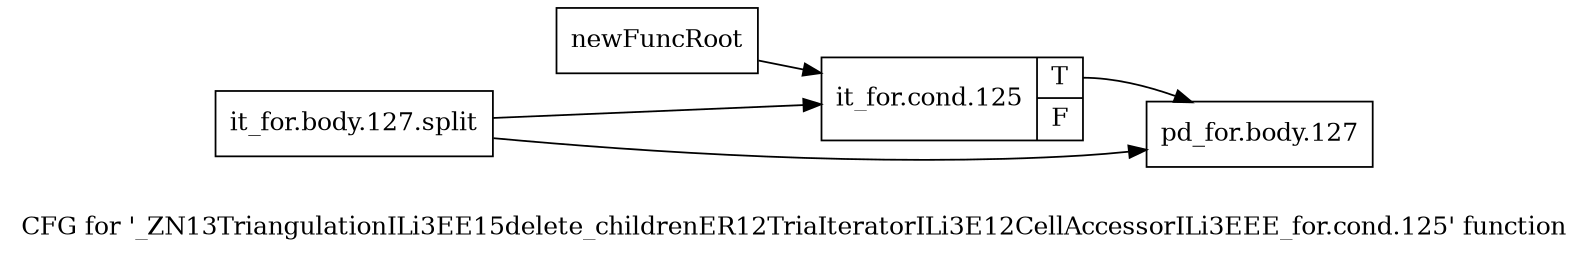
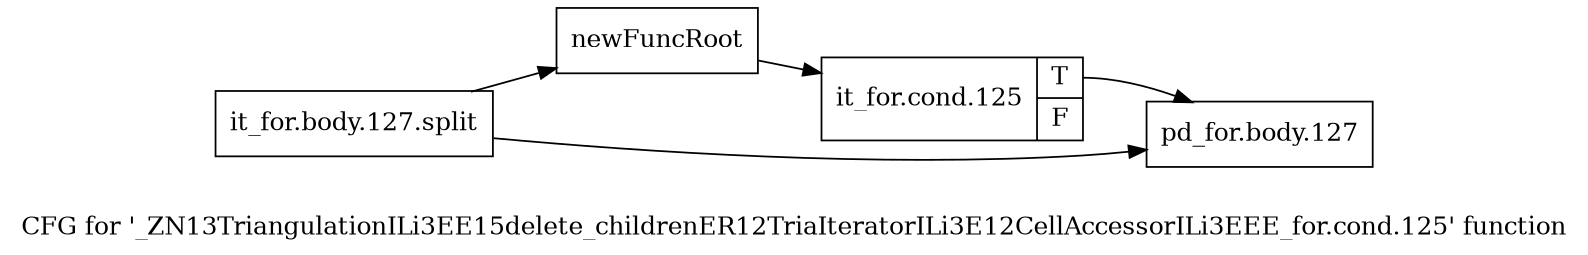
edge "it_for.body.127.split" -> "it_for.cond.125": now "it_for.body.127.split" -> "newFuncRoot"
